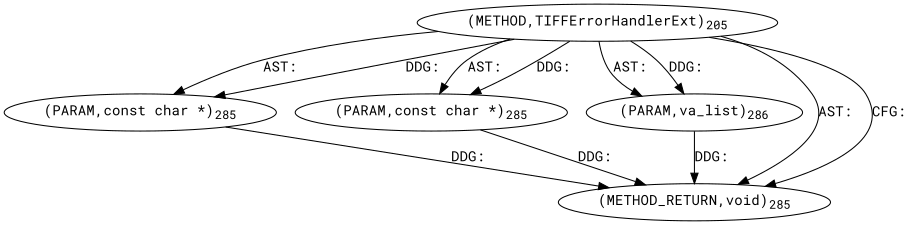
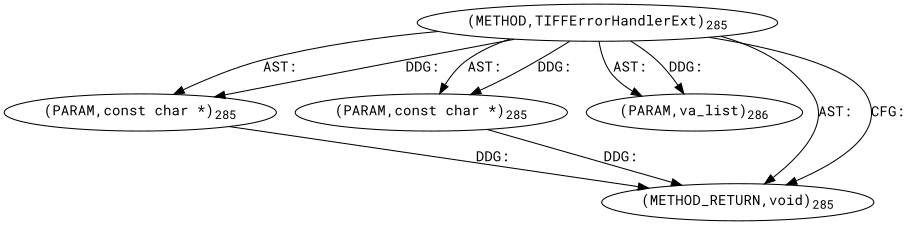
node "(METHOD,TIFFErrorHandlerExt)": text "205" -> "285"
edge "(PARAM,va_list)" -> "(METHOD_RETURN,void)": removed, label "DDG:"
